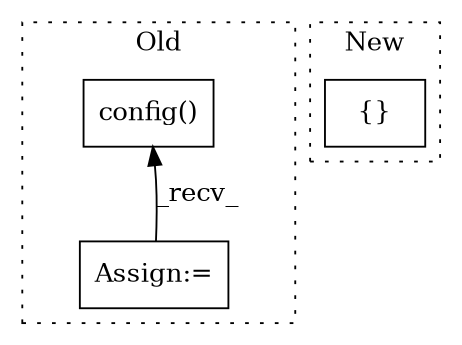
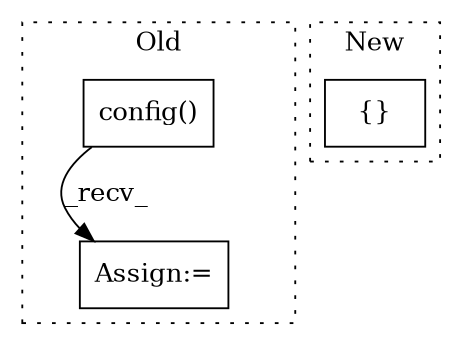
edge "Assign:=" -> "config()": reversed
